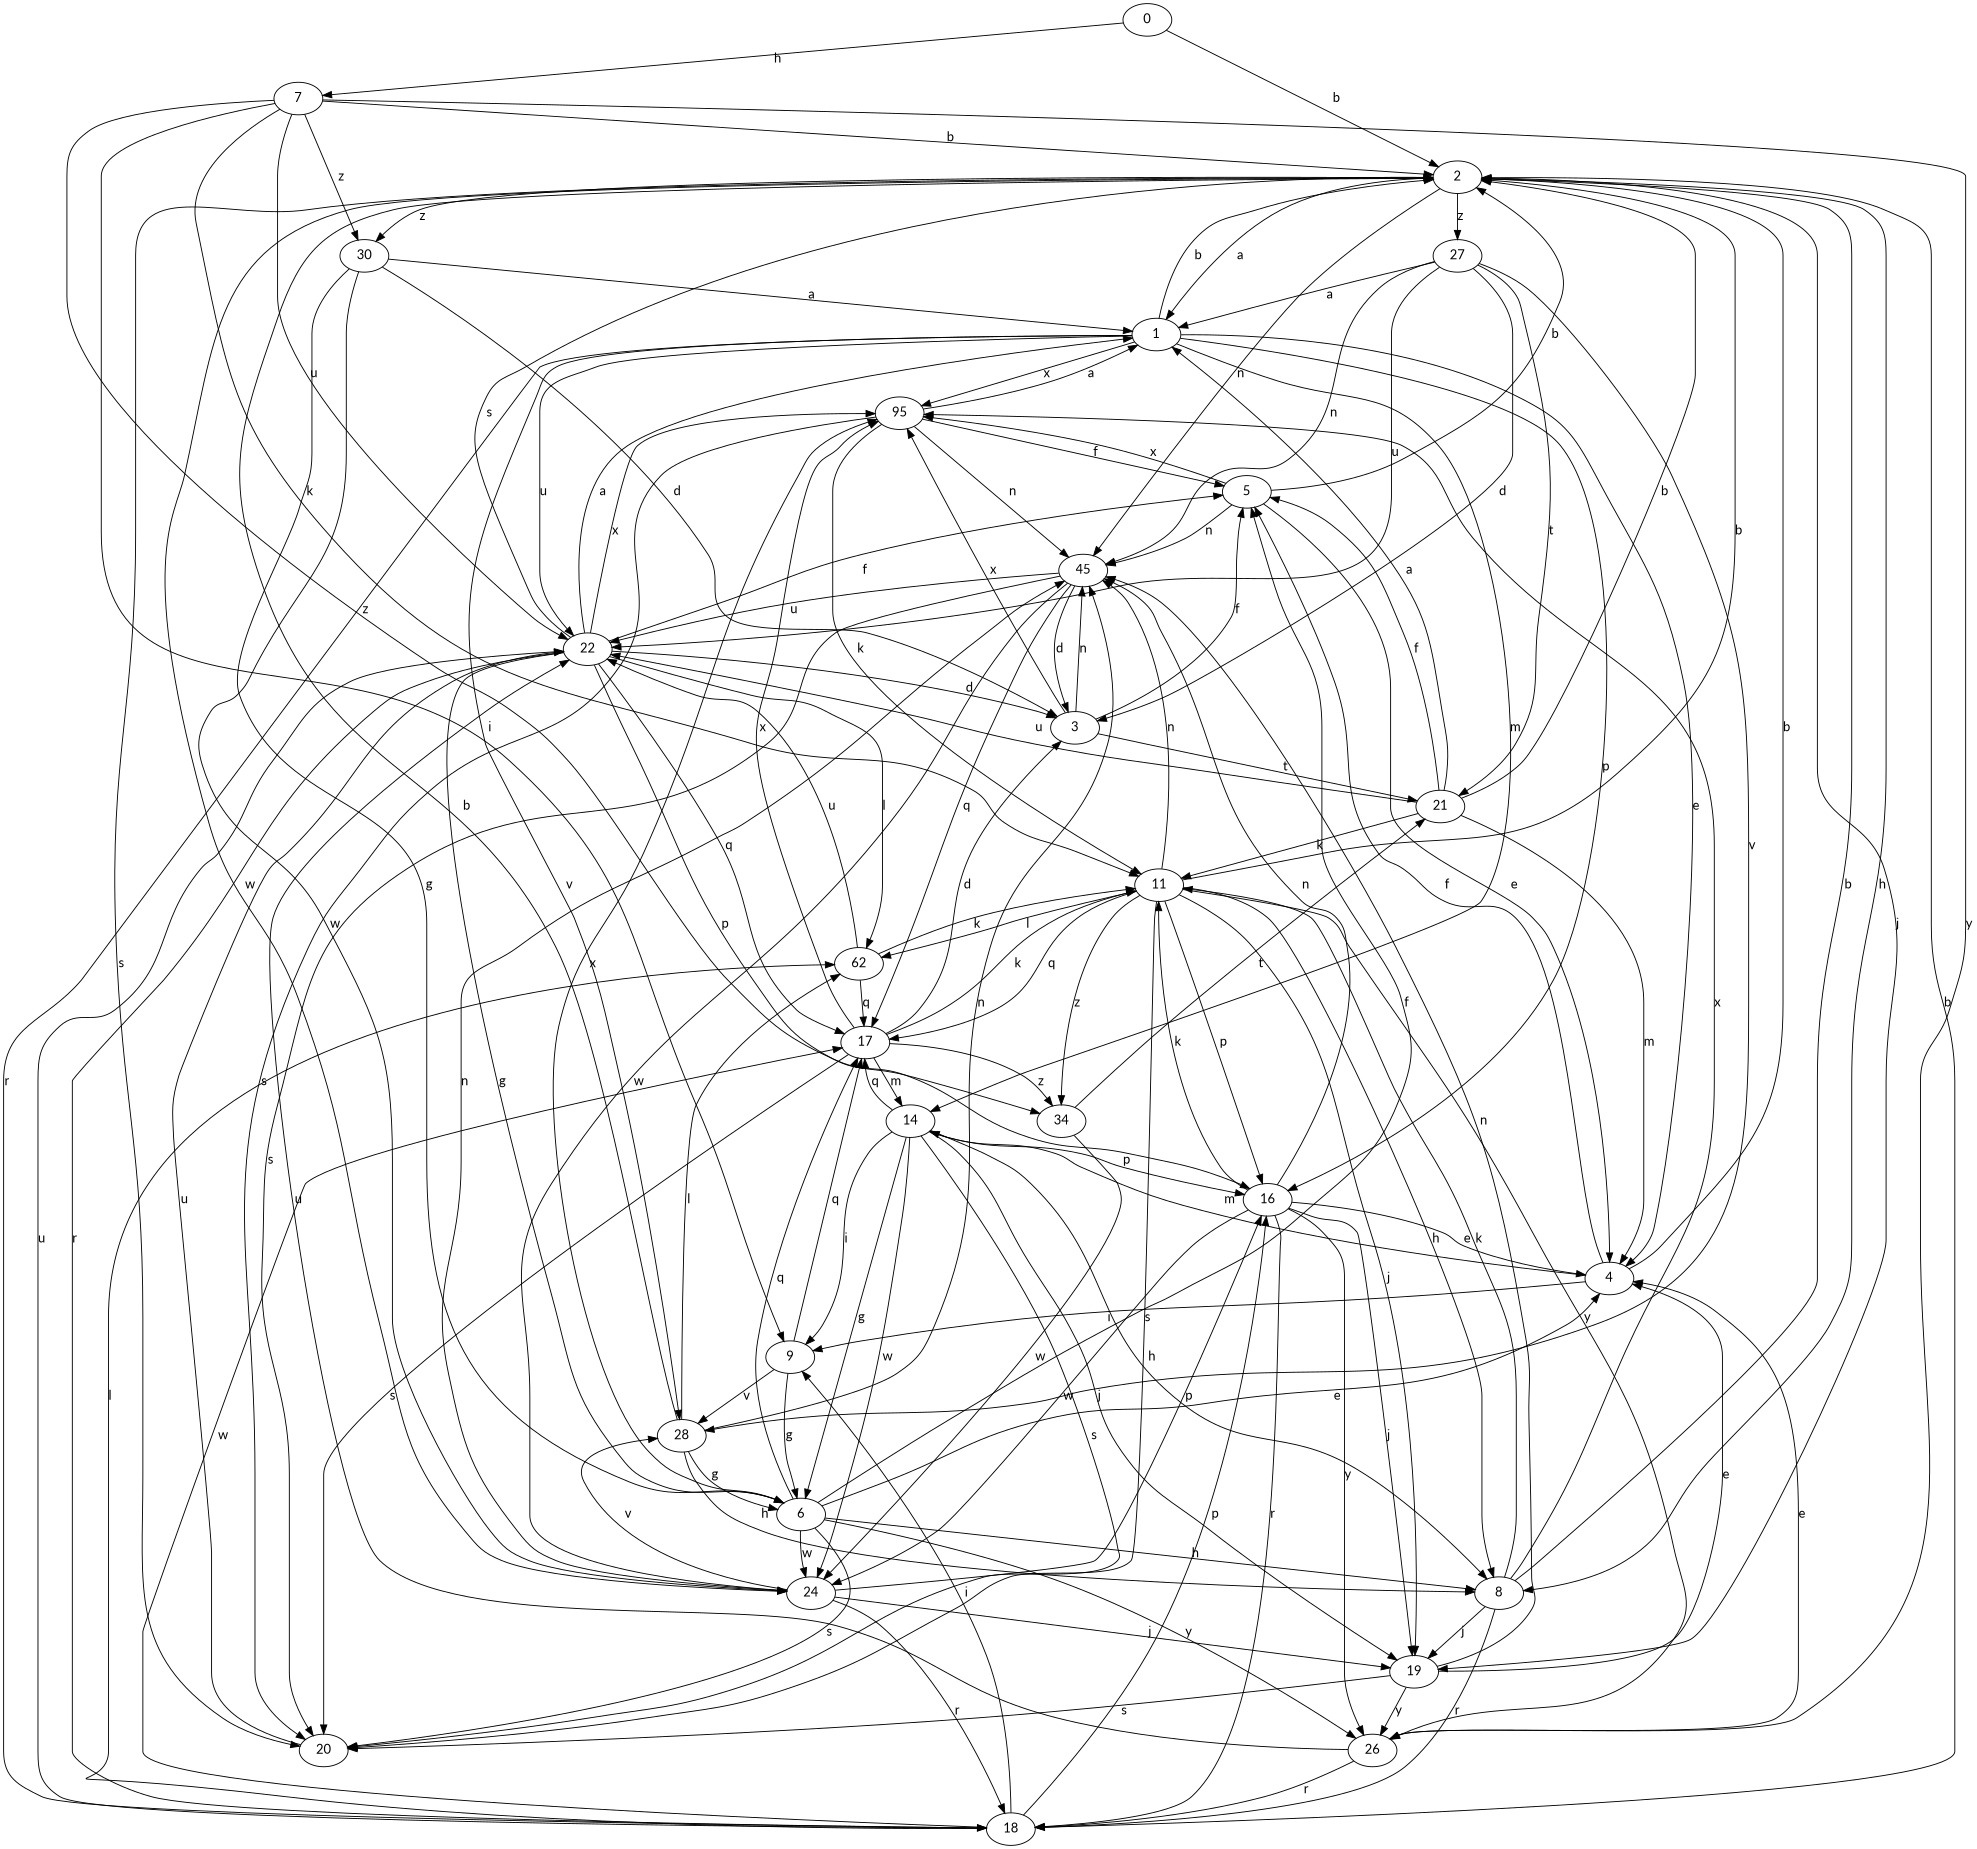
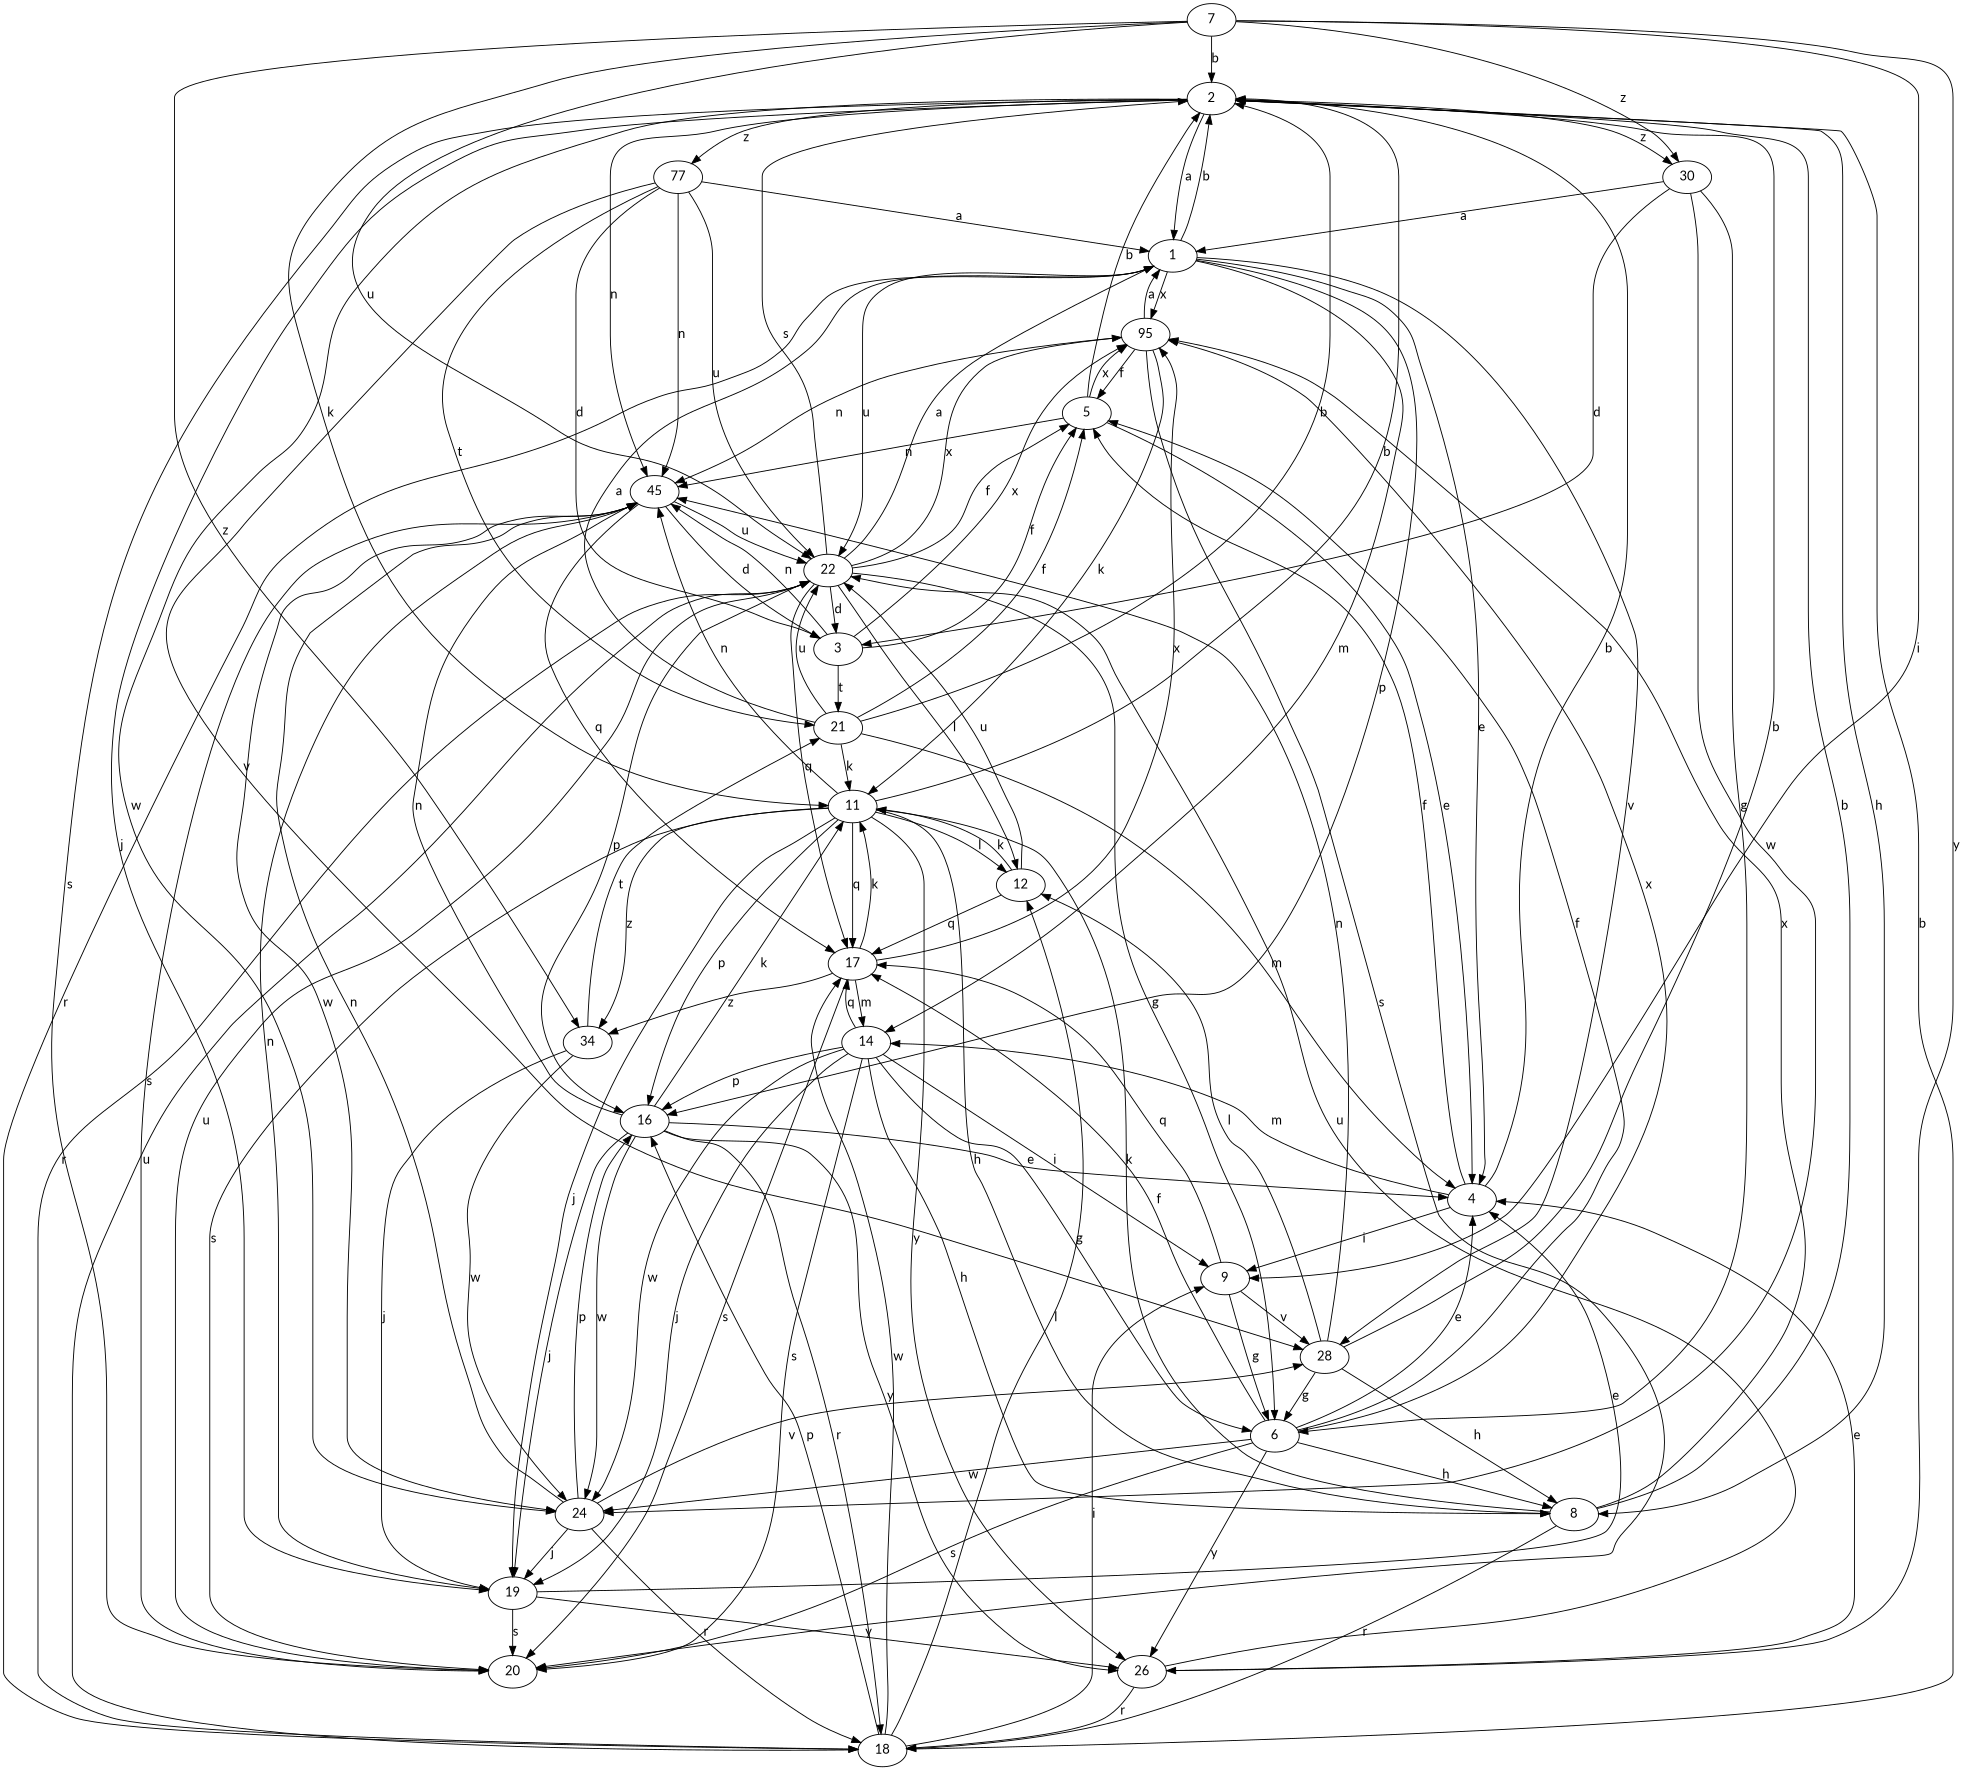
node "0": removed
node "27": label "27" -> "77"
edge "17" -> "3": removed, label "d"
node "62": label "62" -> "12"
edge "6" -> "17": label "q" -> "f"
edge "8" -> "19": now "34" -> "19"
